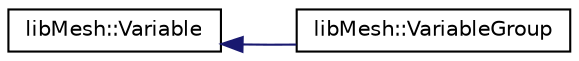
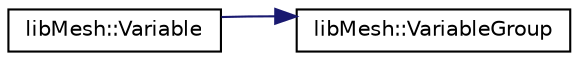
edge "libMesh::VariableGroup" -> "libMesh::Variable": reversed
